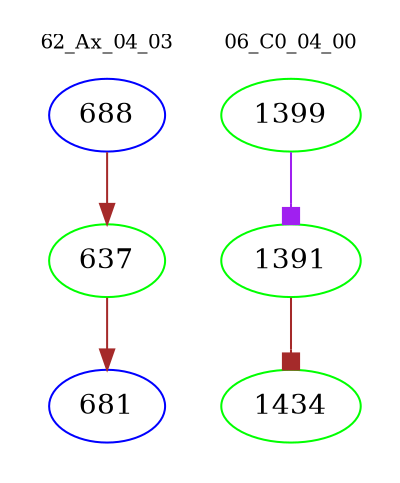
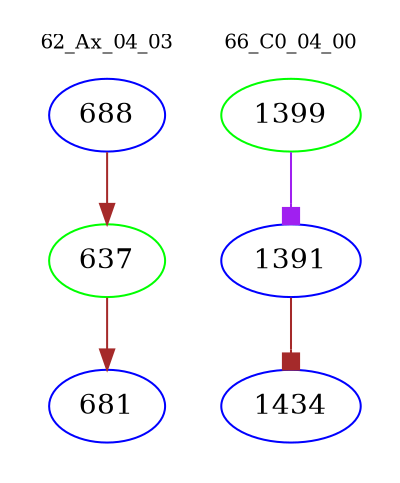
cluster "06_C0_04_00": label "06_C0_04_00" -> "66_C0_04_00"
node "1391": color green -> blue
node "1434": color green -> blue
